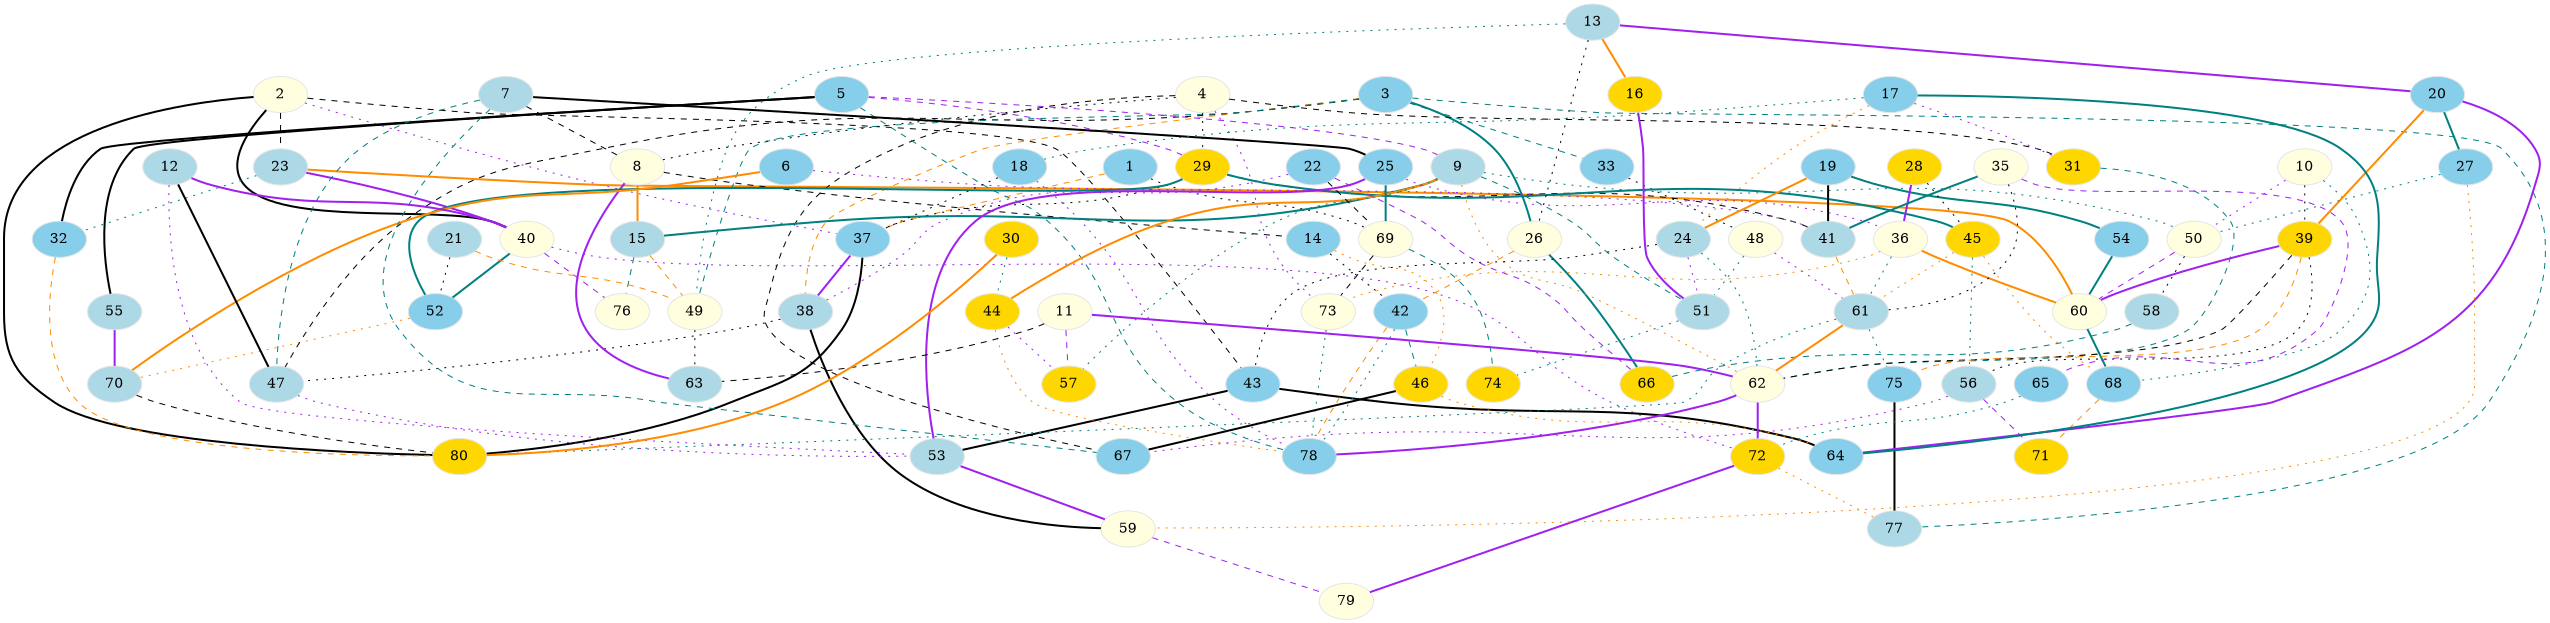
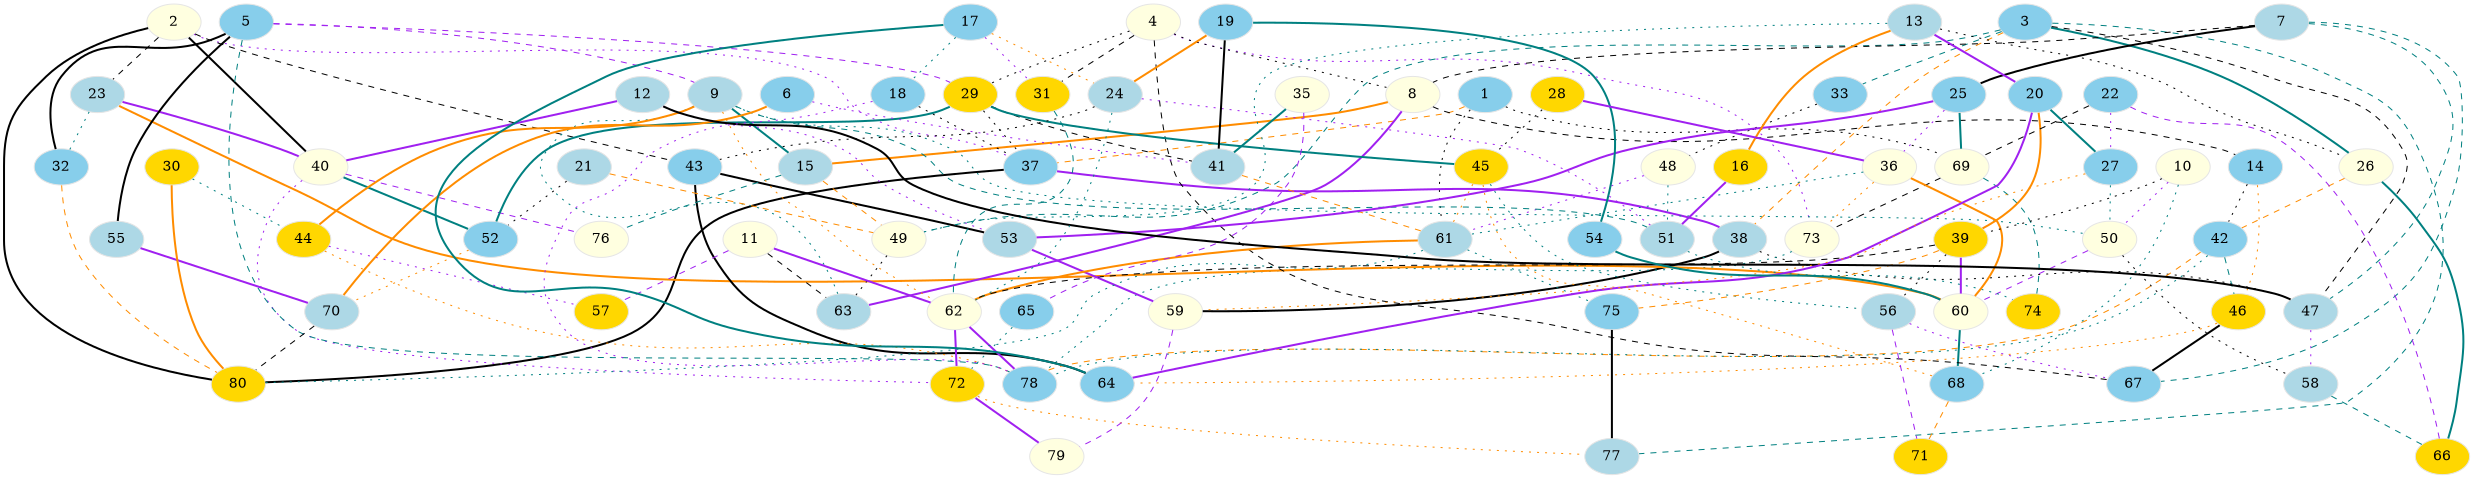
edge "22" -- "38": now "22" -- "27"
edge "9" -- "57": now "9" -- "63"
edge "35" -- "61": now "1" -- "61"
edge "47" -- "53": now "47" -- "58"
